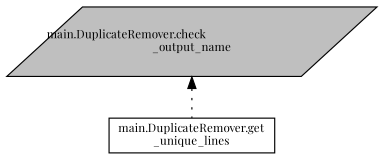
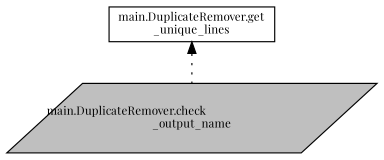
edge "main.DuplicateRemover.get _unique_lines" -> "main.DuplicateRemover.check _output_name": reversed
